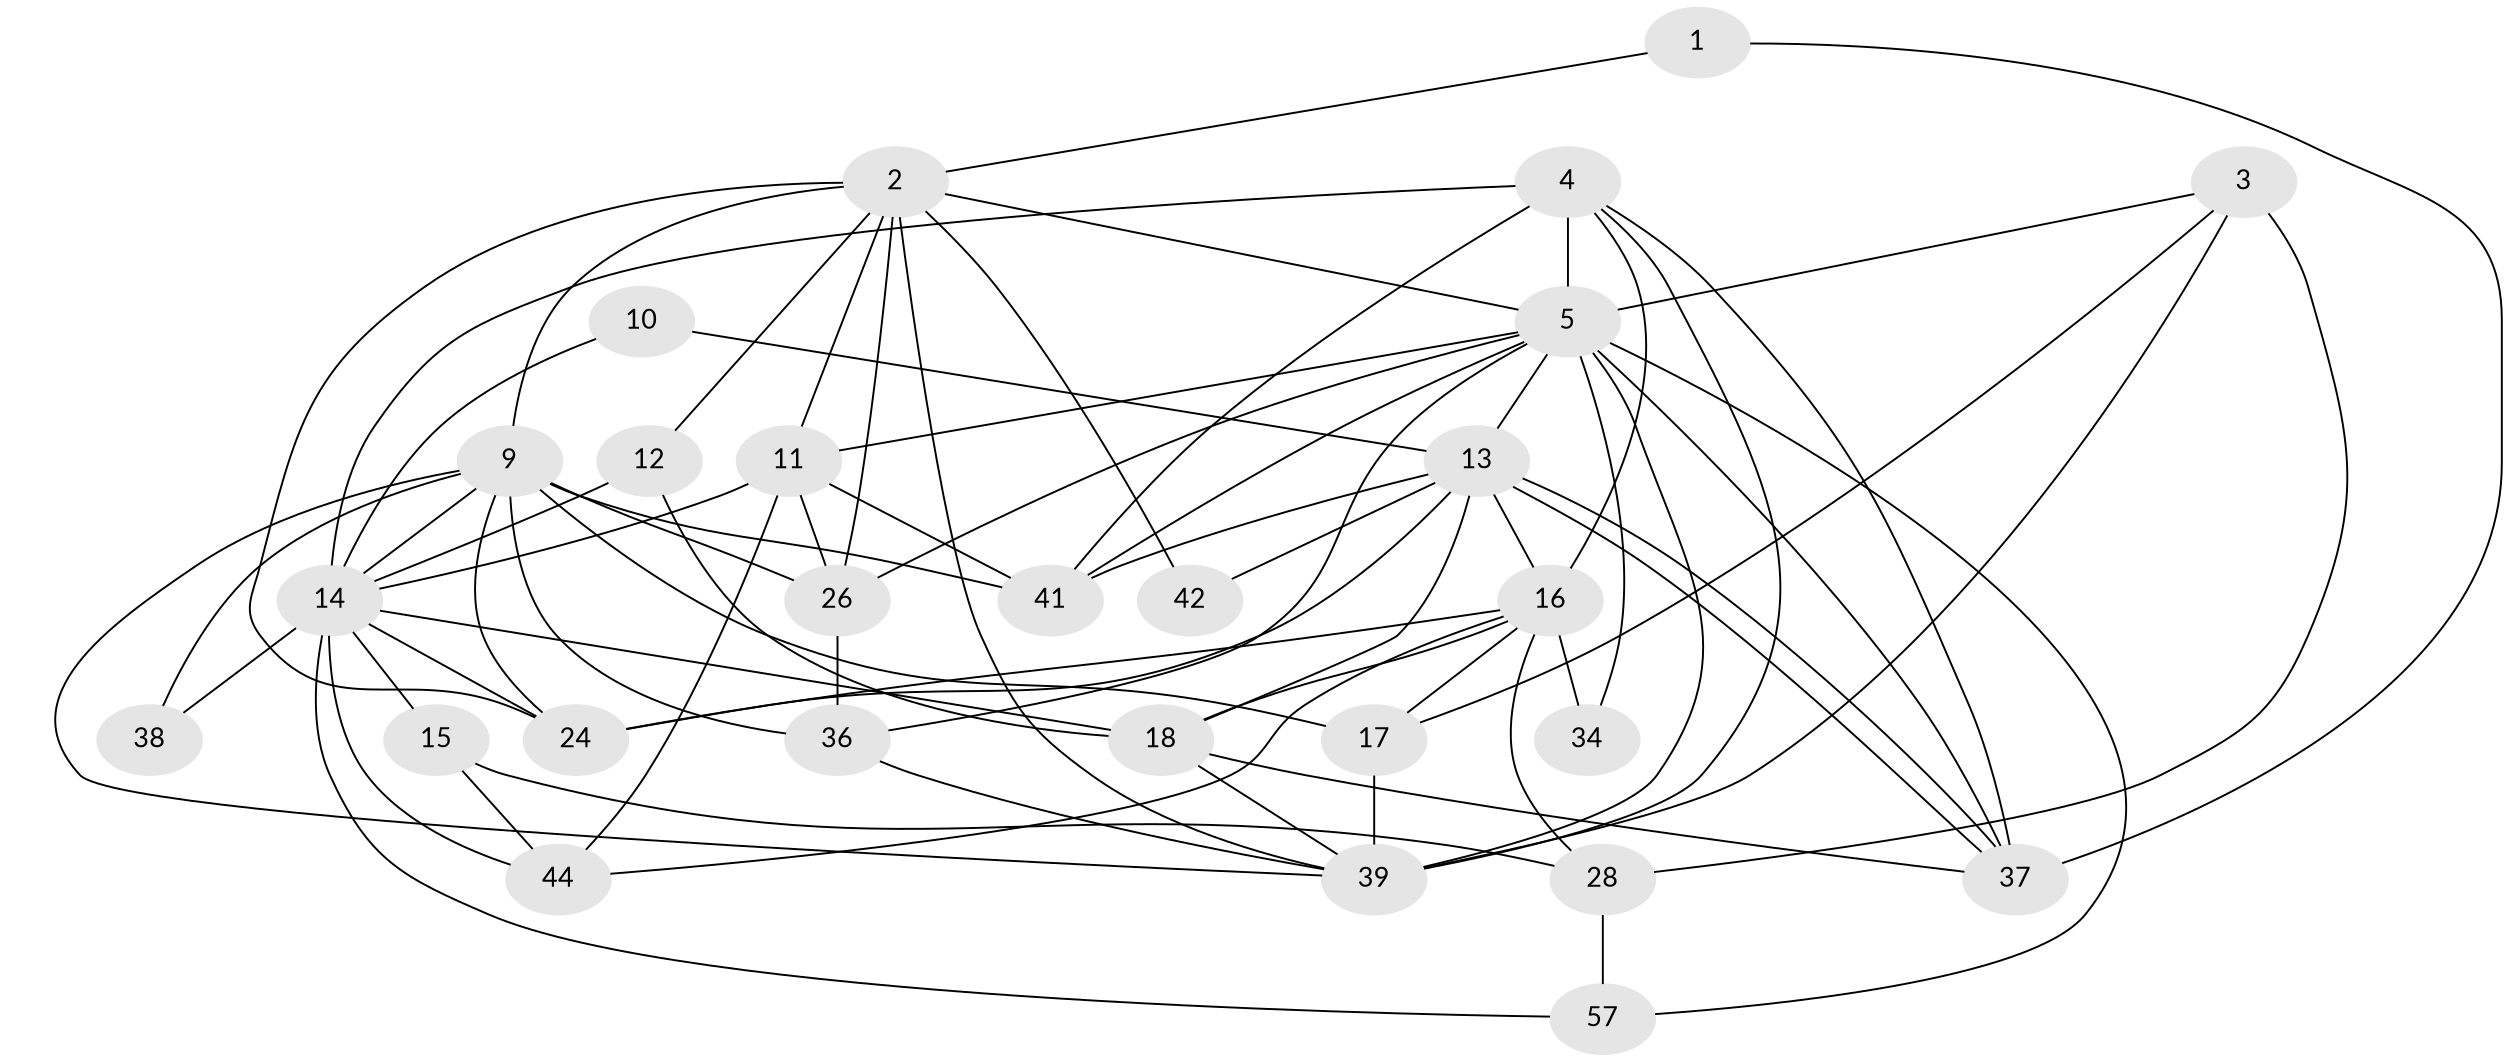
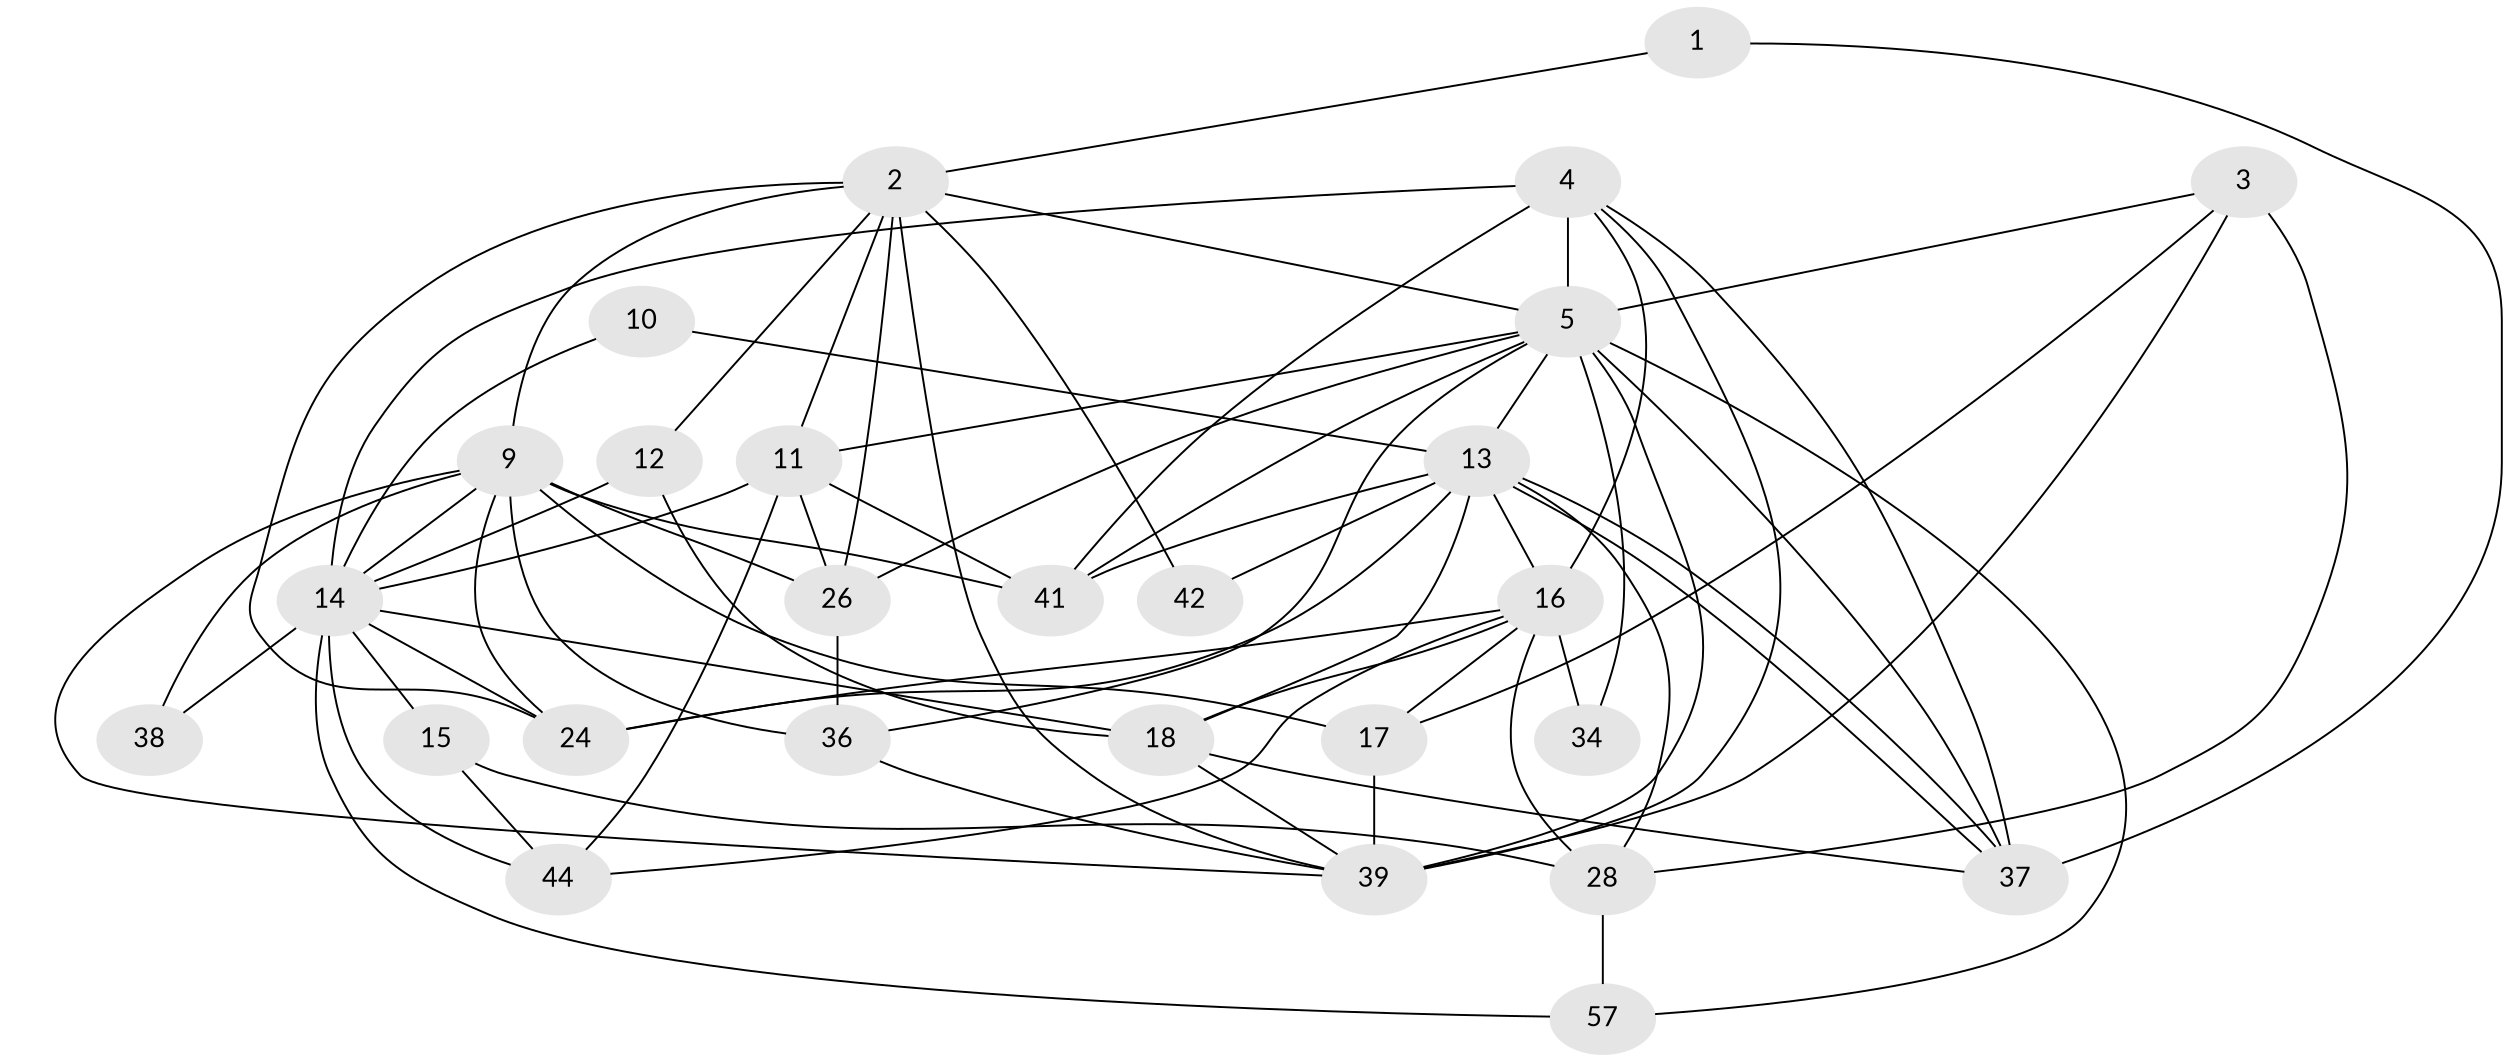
edge "13" -- "28": added
